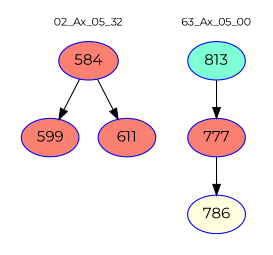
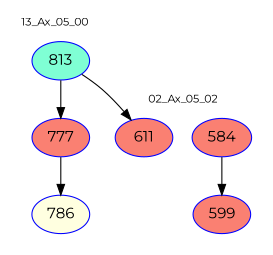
cluster "02_Ax_05_32": label "02_Ax_05_32" -> "02_Ax_05_02"
cluster "63_Ax_05_00": label "63_Ax_05_00" -> "13_Ax_05_00"
edge "584" -> "611": now "813" -> "611"
